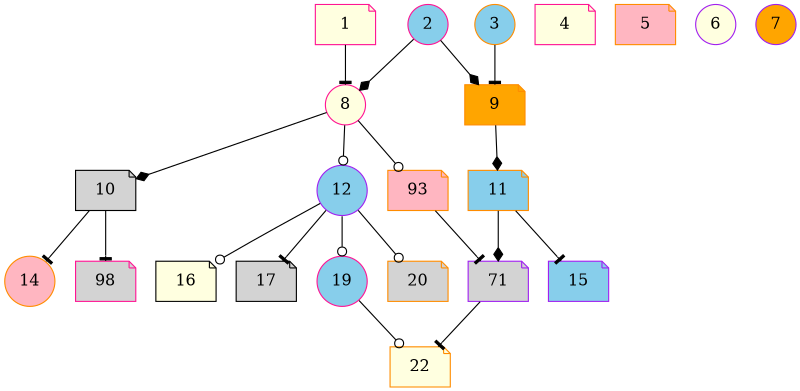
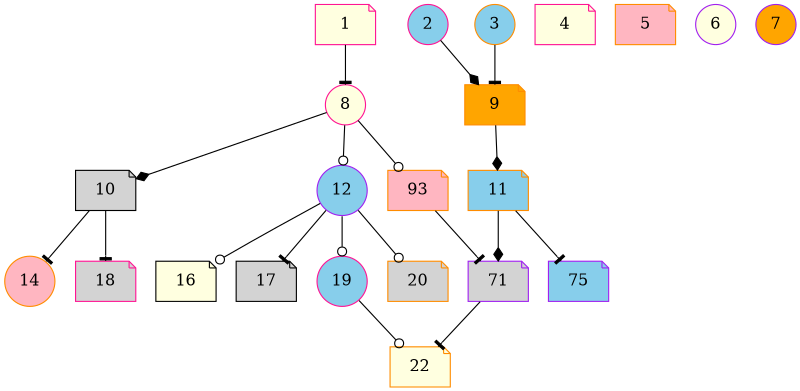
edge "2" -> "8": removed
node "98": label "98" -> "18"
node "15": label "15" -> "75"
